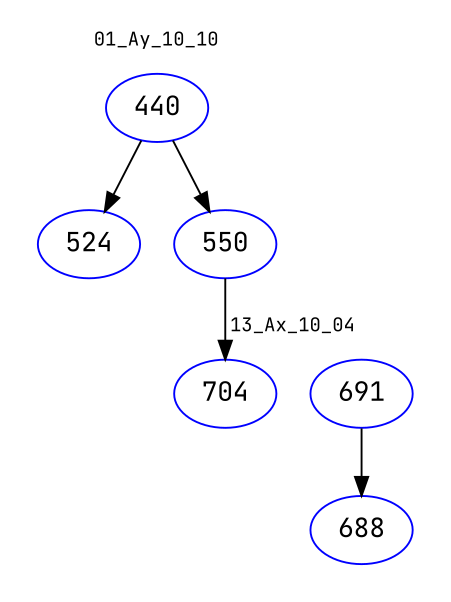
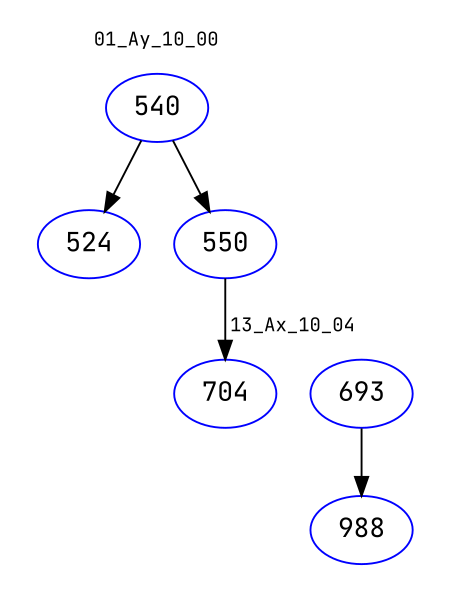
cluster "01_Ay_10_10": label "01_Ay_10_10" -> "01_Ay_10_00"
node "440": label "440" -> "540"
node "691": label "691" -> "693"
node "688": label "688" -> "988"
